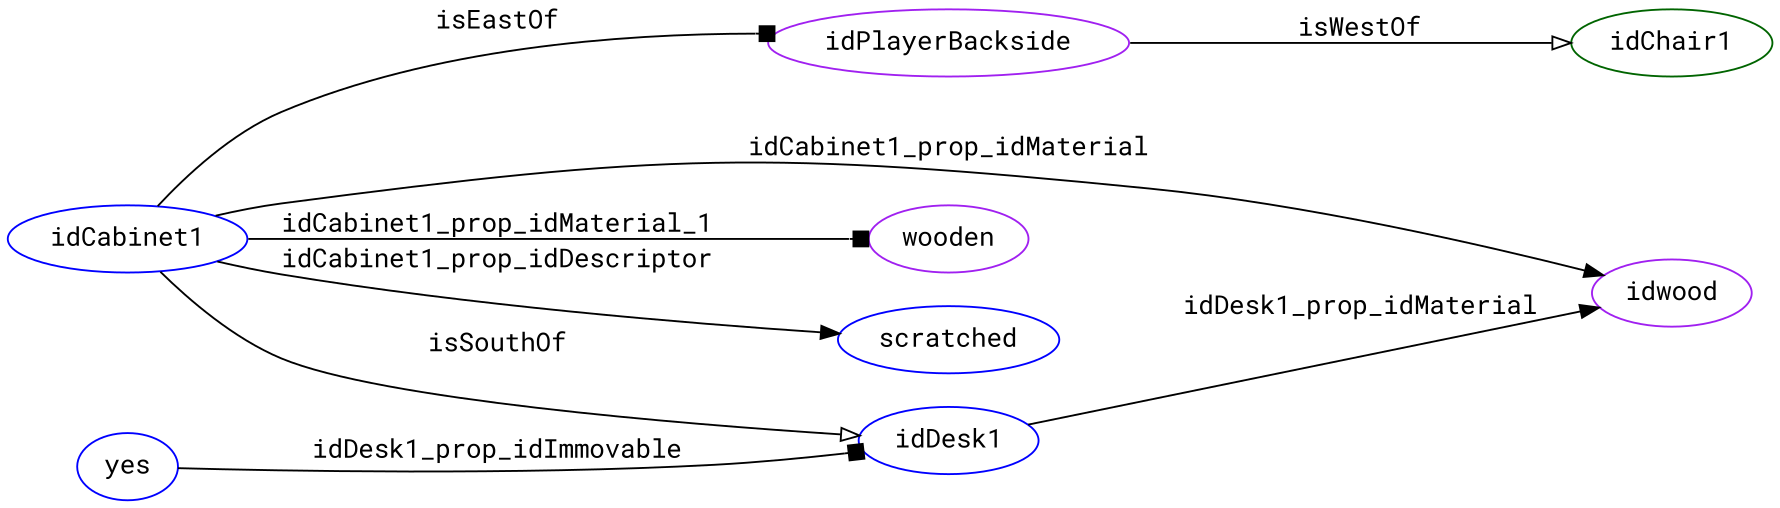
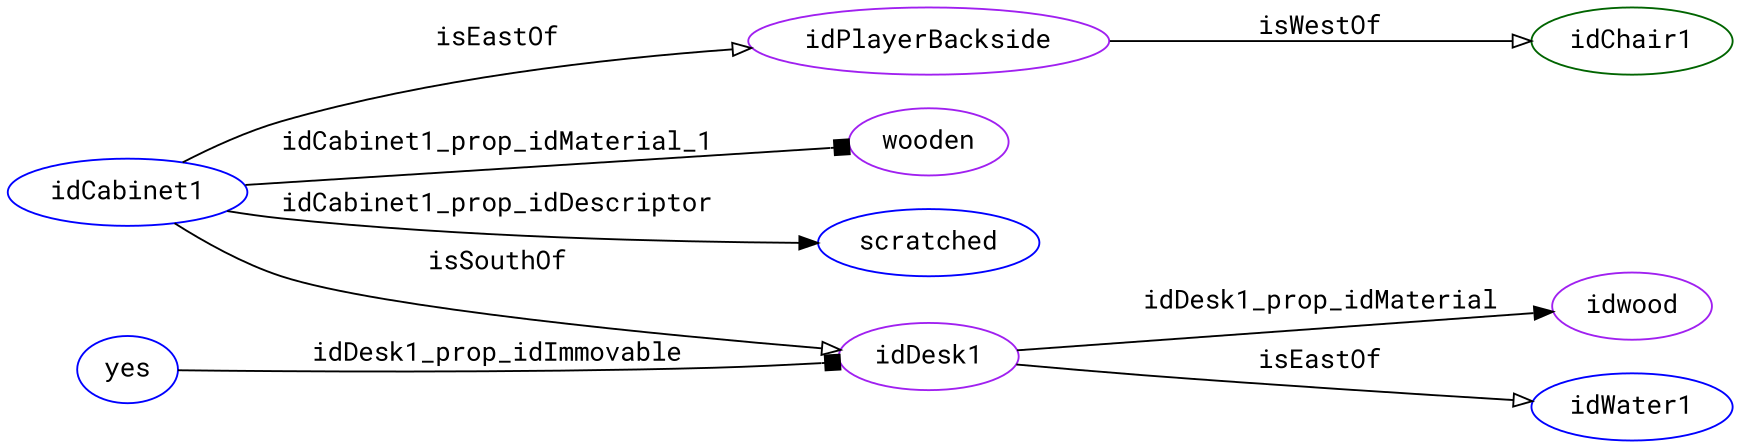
edge "idCabinet1" -> "idPlayerBackside": arrowhead box -> onormal
edge "idCabinet1" -> "idwood": removed, label "idCabinet1_prop_idMaterial"
node "idWater1": added
node "idDesk1": color blue -> purple
